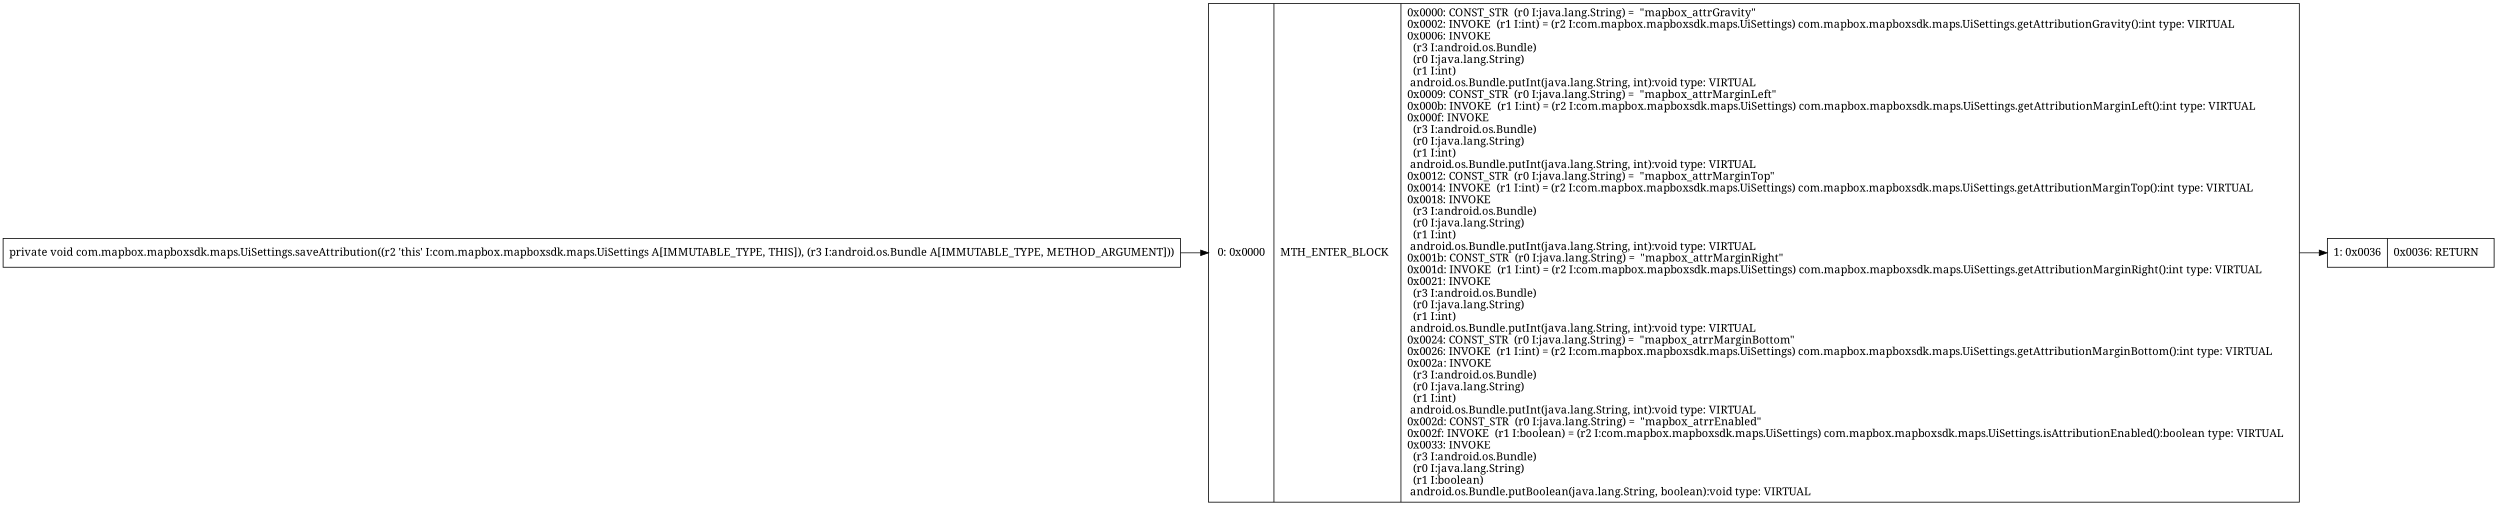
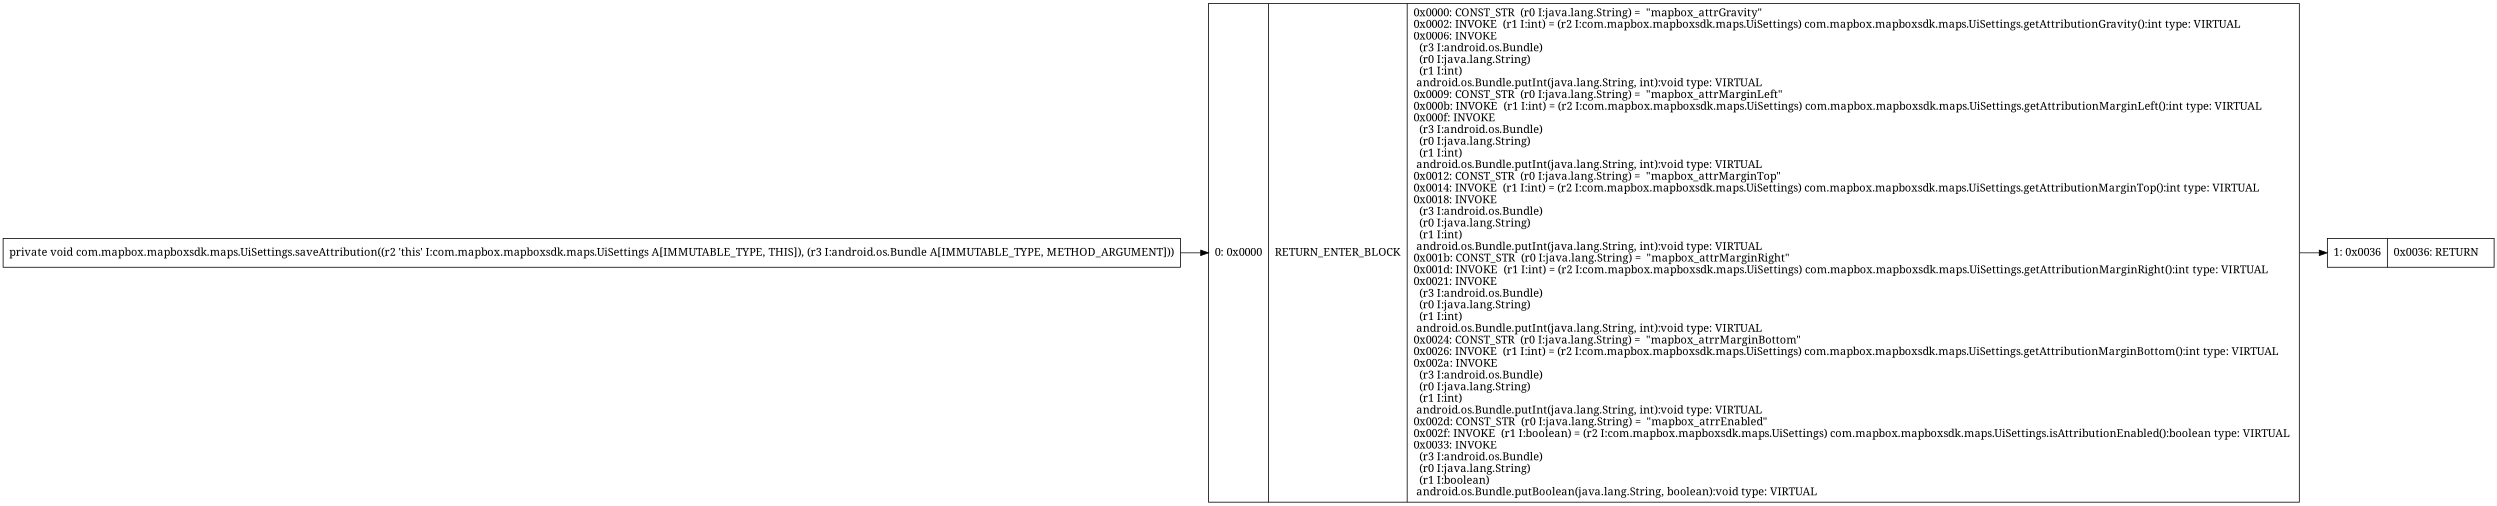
node "0: 0x0000": text "MTH_ENTER_BLOCK" -> "RETURN_ENTER_BLOCK"
